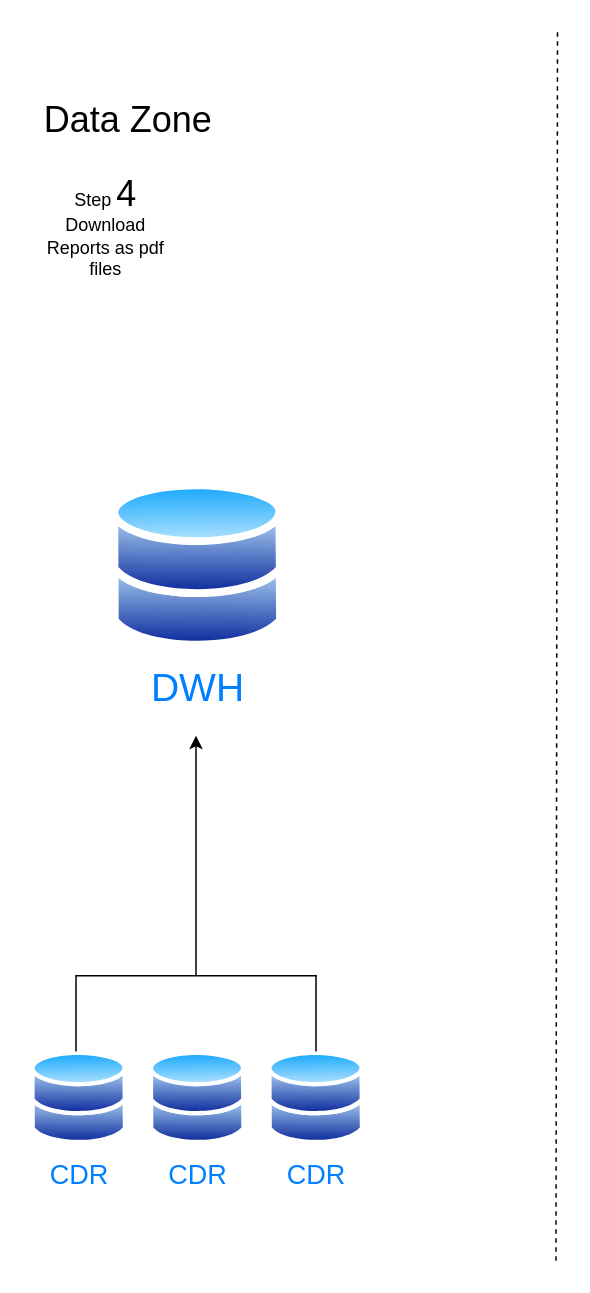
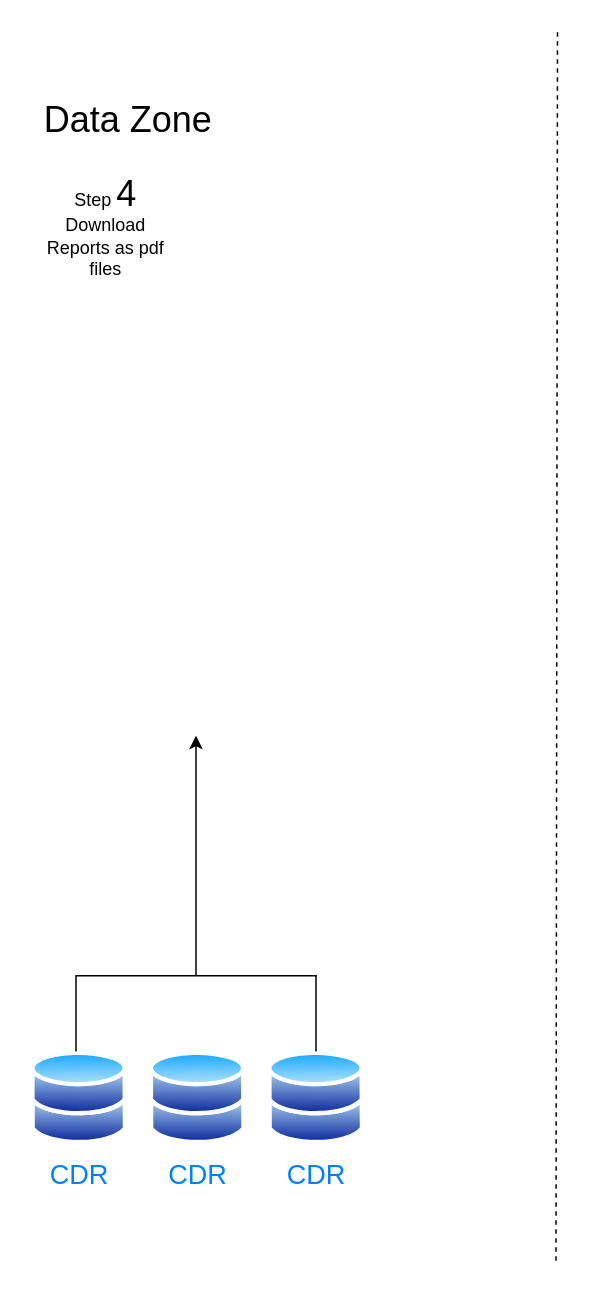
node "DWH": removed
